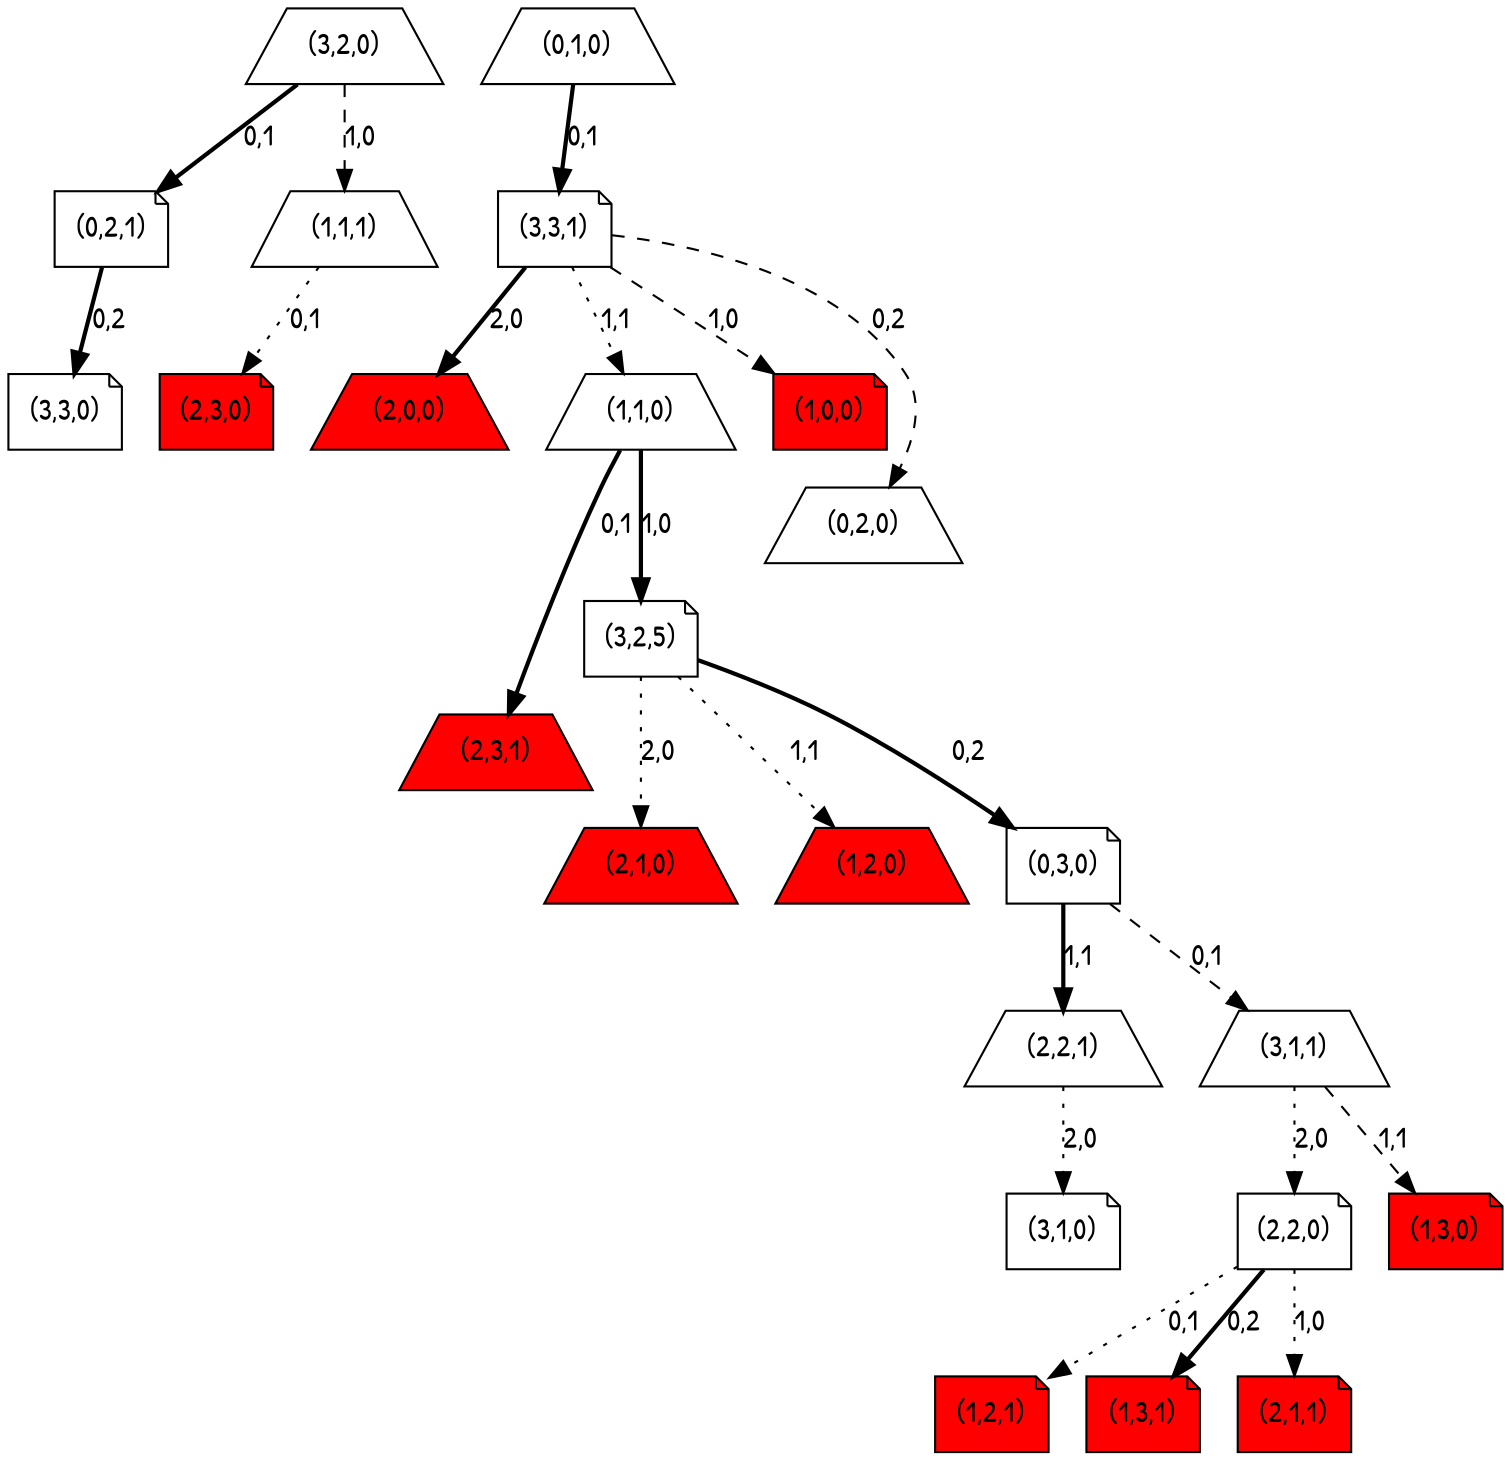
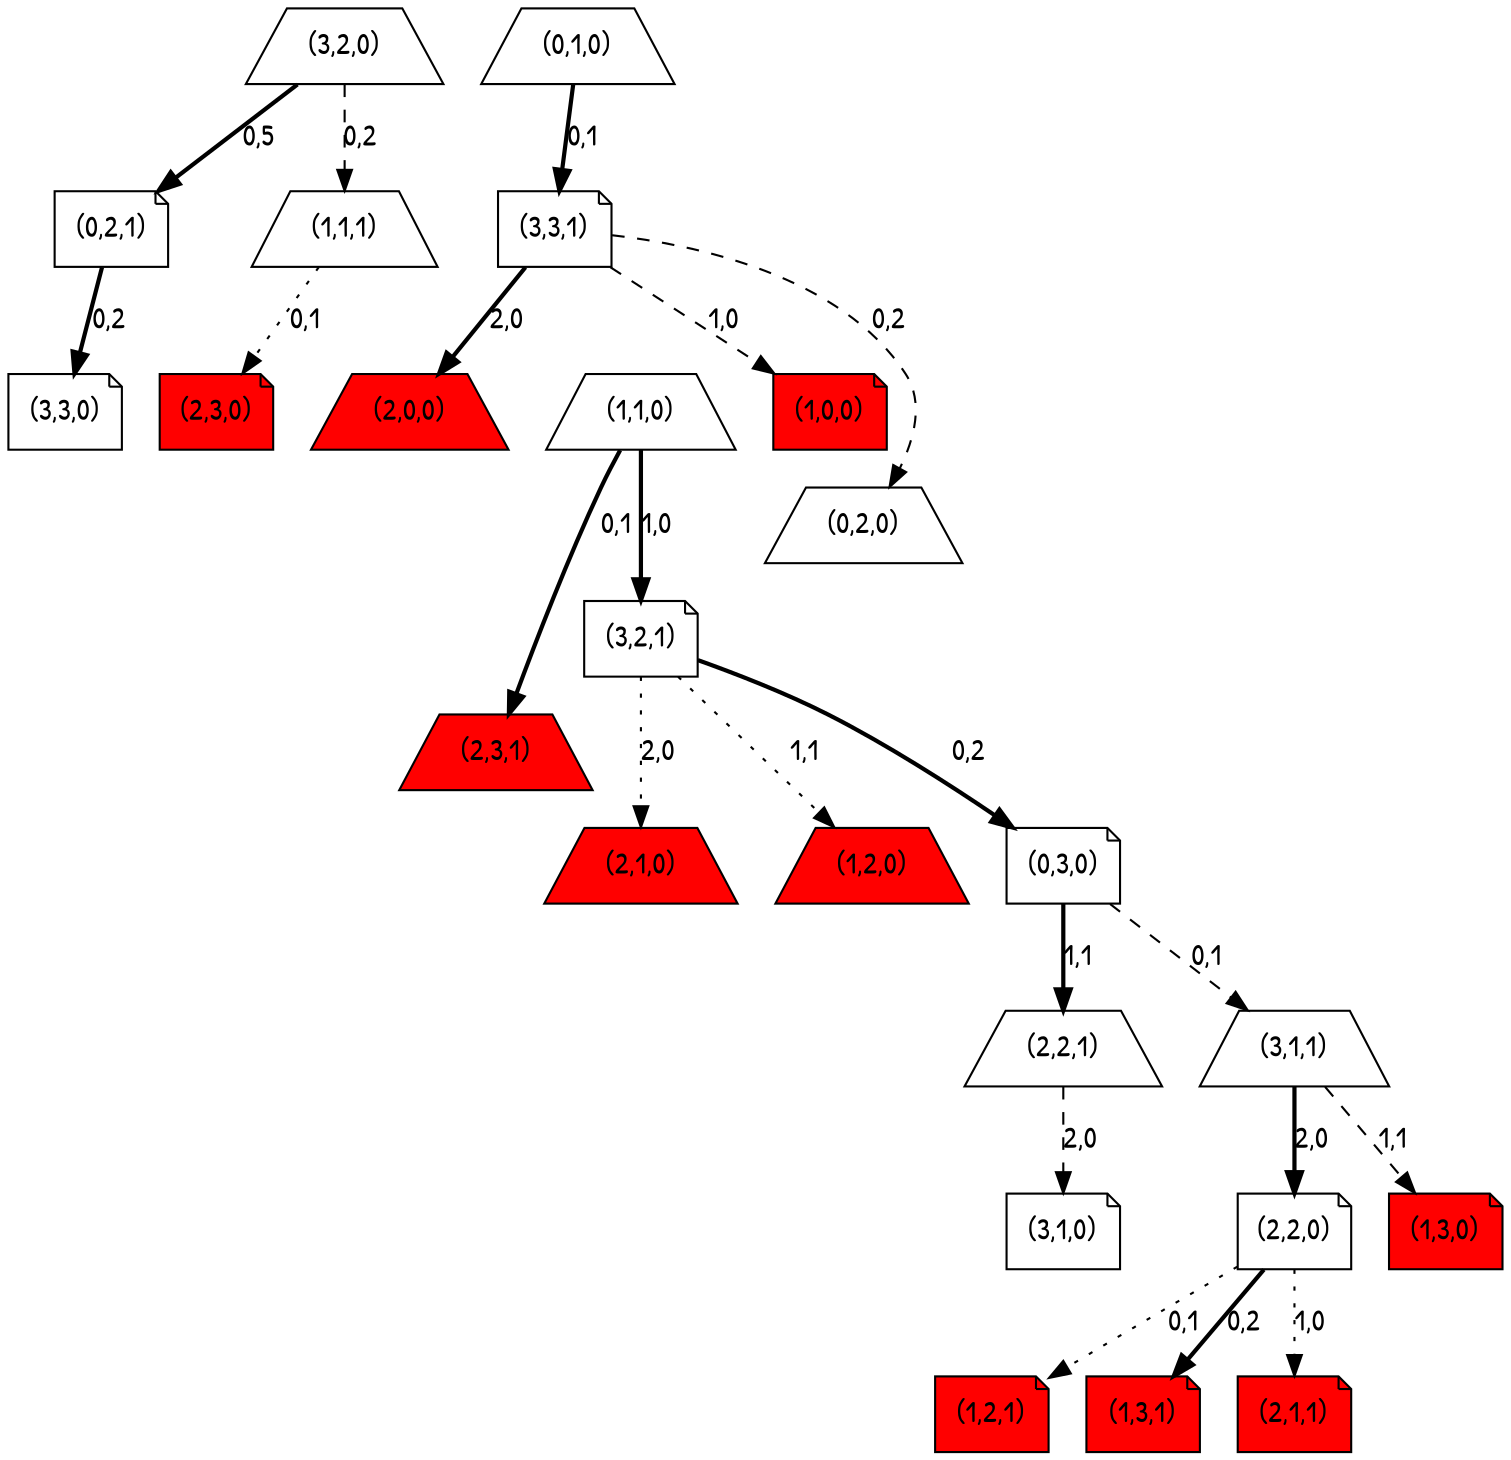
edge "(3,2,0)" -> "(0,2,1)": label "0,1" -> "0,5"
edge "(3,2,0)" -> "(1,1,1)": label "1,0" -> "0,2"
edge "(3,3,1)" -> "(1,1,0)": removed, label "1,1"
node "(3,2,5)": label "(3,2,5)" -> "(3,2,1)"
edge "(2,2,1)" -> "(3,1,0)": style dotted -> dashed
edge "(3,1,1)" -> "(2,2,0)": style dotted -> bold
